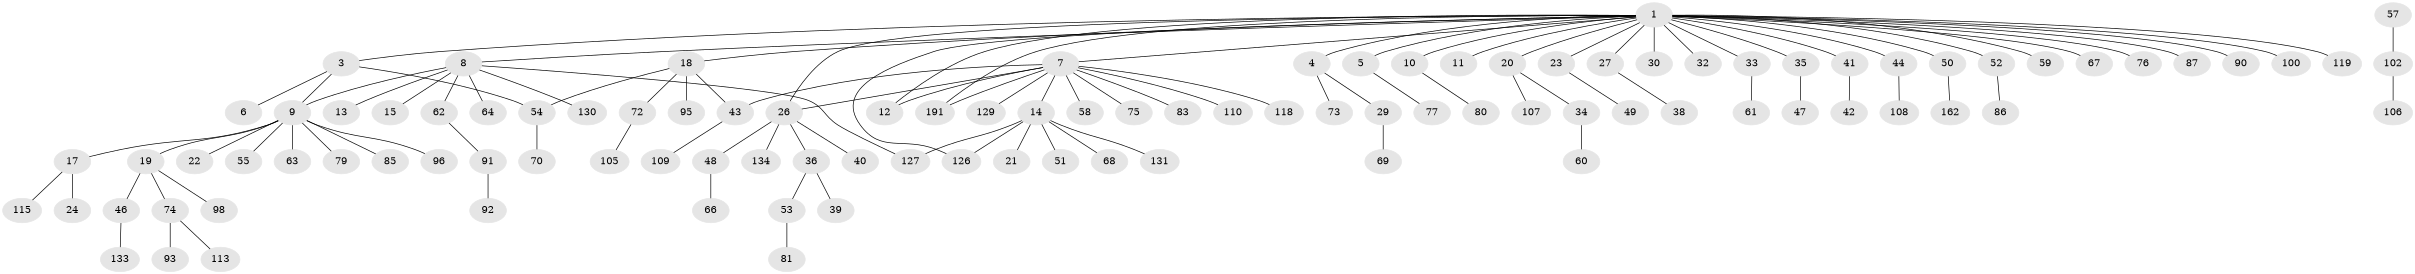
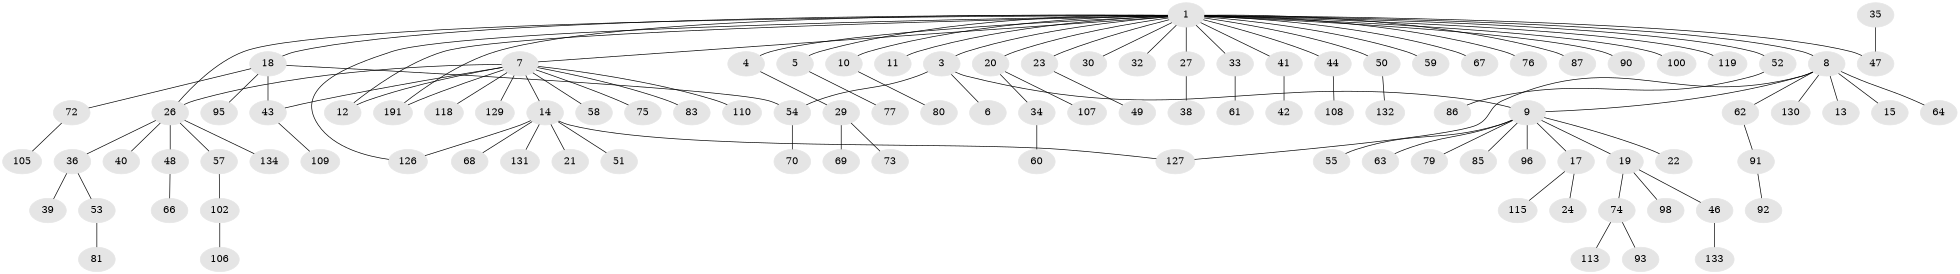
edge "1" -- "35": now "1" -- "47"
edge "4" -- "73": now "29" -- "73"
node "162": label "162" -> "132"
edge "26" -- "57": added
